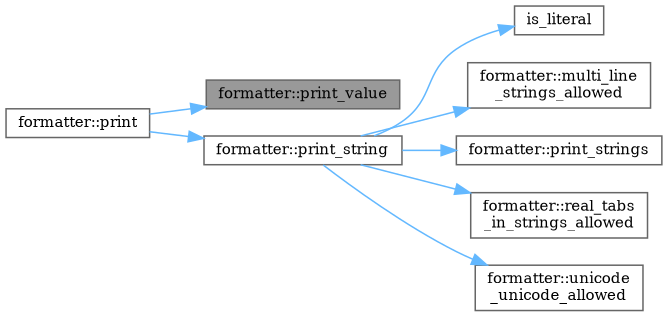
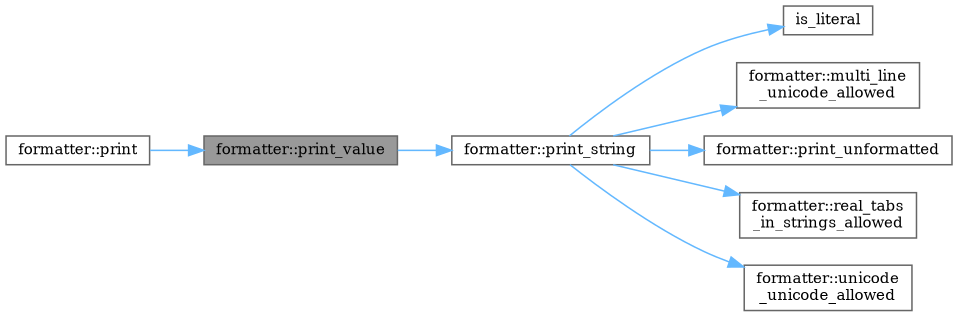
node "formatter::multi_line _strings_allowed": label "formatter::multi_line _strings_allowed" -> "formatter::multi_line _unicode_allowed"
edge "formatter::print" -> "formatter::print_string": now "formatter::print_value" -> "formatter::print_string"
node "formatter::print_strings": label "formatter::print_strings" -> "formatter::print_unformatted"
